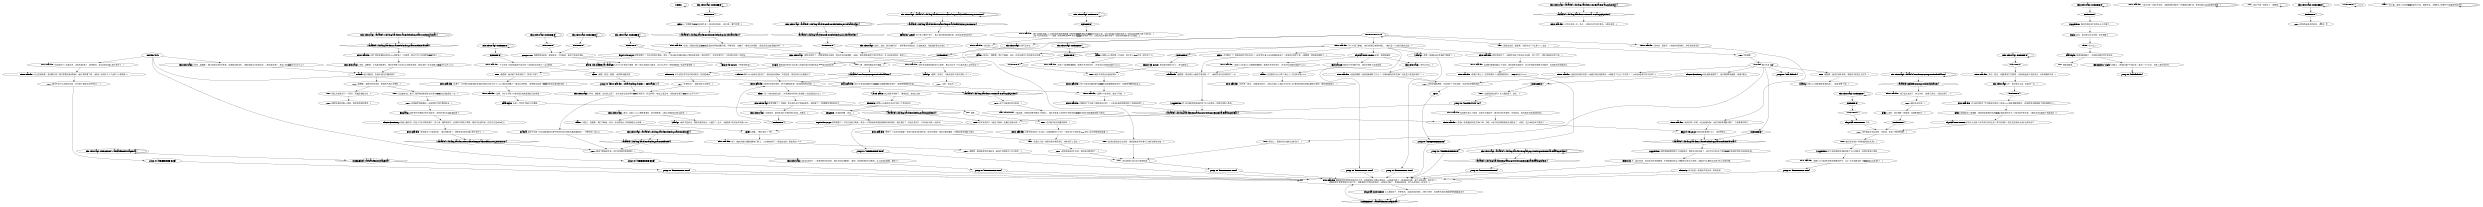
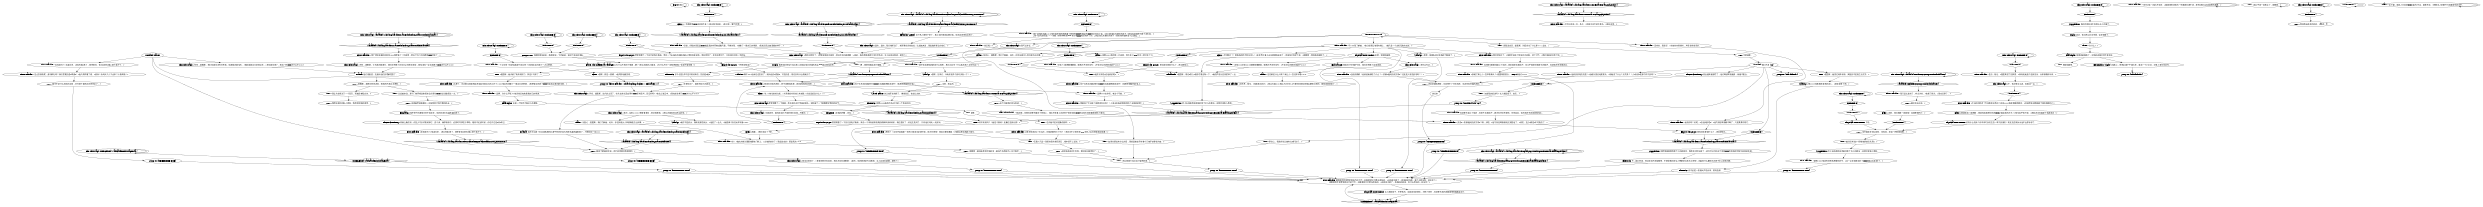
node "START": label "START" -> "RCM娘炮们"
node "Untitled hub": label "Untitled hub" -> "Untitled stares"
edge "Esprit de Corps: 一种默契形成了。" -> "Volition: 哦不……他肯定也妥协了，因为他的*骄傲*。可悲的是，现在没有什么能做的了。": added
edge "You: “当然，我会的。”" -> "Savoir Faire: 你让他开始动摇了。继续逼近，他会让步的。": added
node "input": label "input" -> "快过来"
edge "You: “她没有这么说。”" -> "Glen: “没错，他们都是一群娘炮！连碰拳都不行。”": removed
edge "Alain: “别担心，提图斯，我们了解她。此外，你也知道女人和跳舞是怎么回事。”" -> "Glen: “抱歉。”格伦安定了下来。": now "Alain: “别担心，提图斯，我们了解她。此外，你也知道女人和跳舞是怎么回事。”" -> "Titus Hardie: “好！”他的大拳头重重地砸在门框上。“太他妈的好了！我想这也好！那该死的……”"
edge "Shanky: “呃……”他看着角落里的老人。“那还是算了吧。”" -> "Rhetoric: 你不必把一切都大声说出来，要有选择。": added
